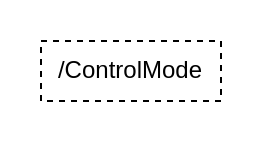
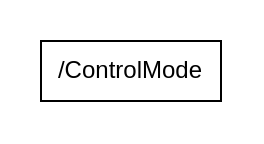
node "/ControlMode": style dashed -> solid
